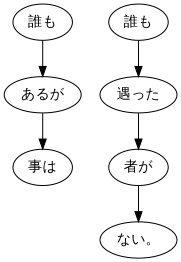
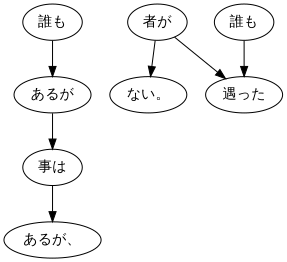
edge "遇った" -> "者が": reversed
node "あるが、": added
